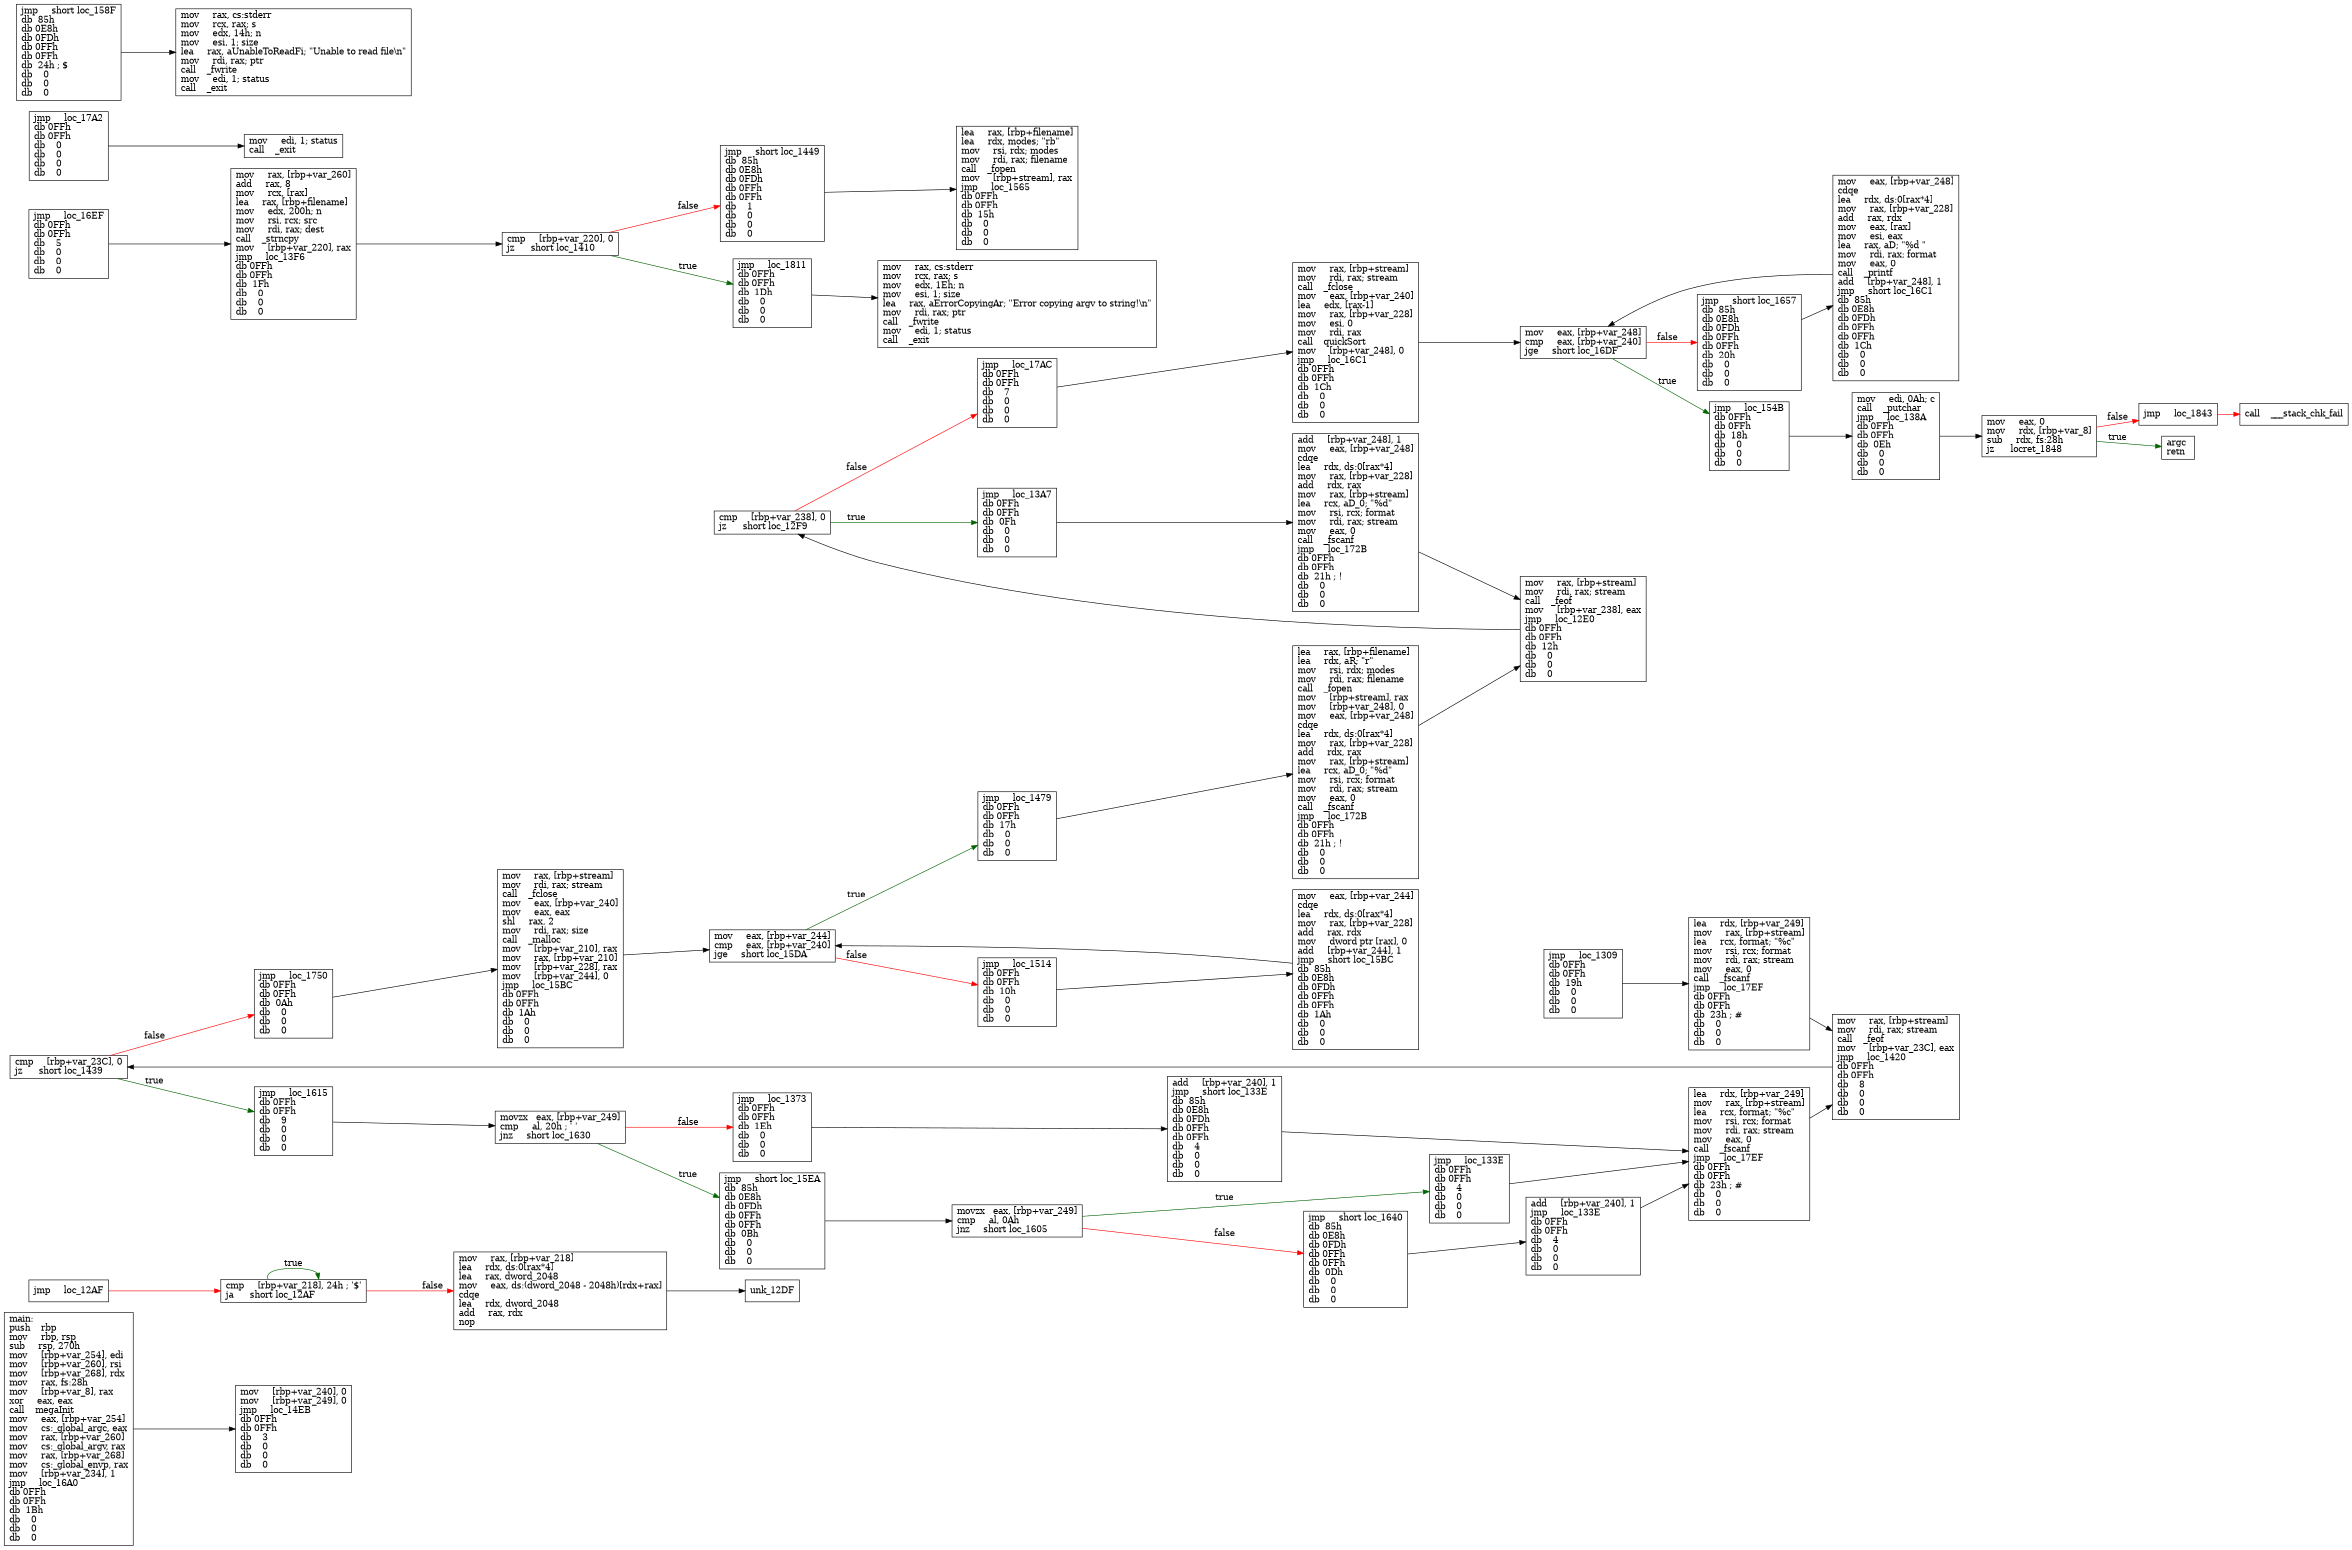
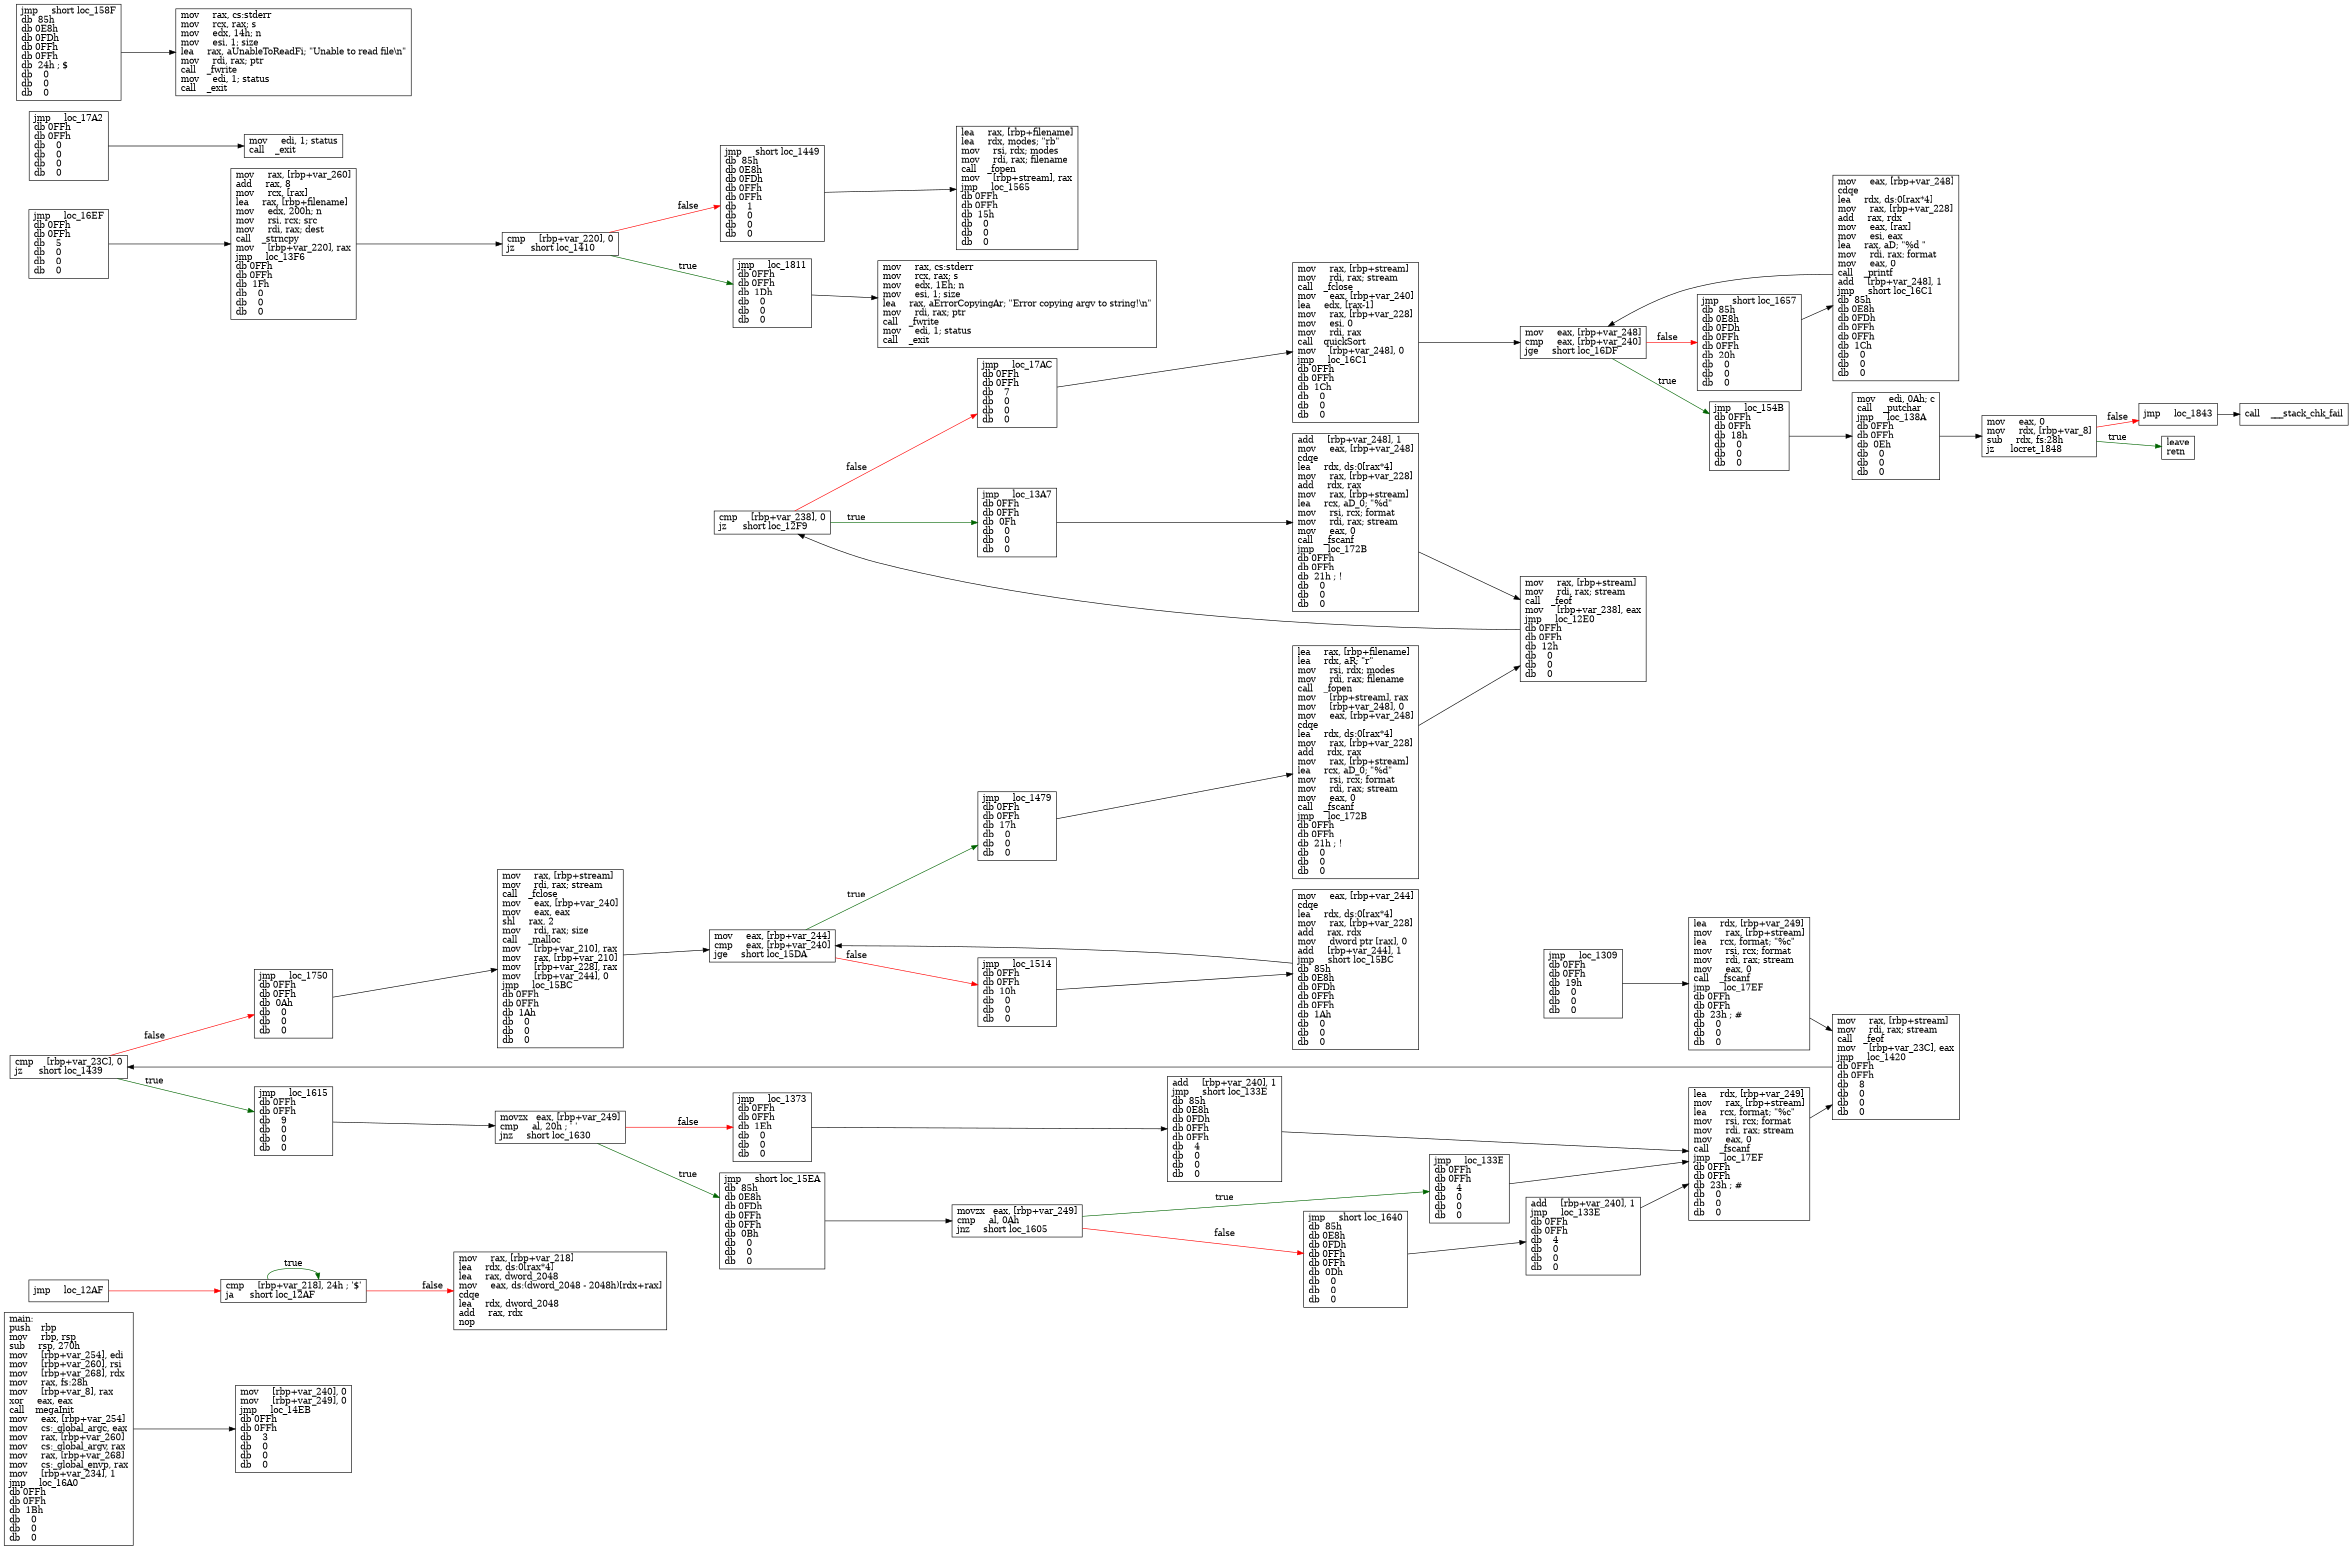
edge "jmp     loc_1843" -> "call    ___stack_chk_fail": color red -> black
node "argc retn": label "argc retn" -> "leave retn"
node "unk_12DF": removed
